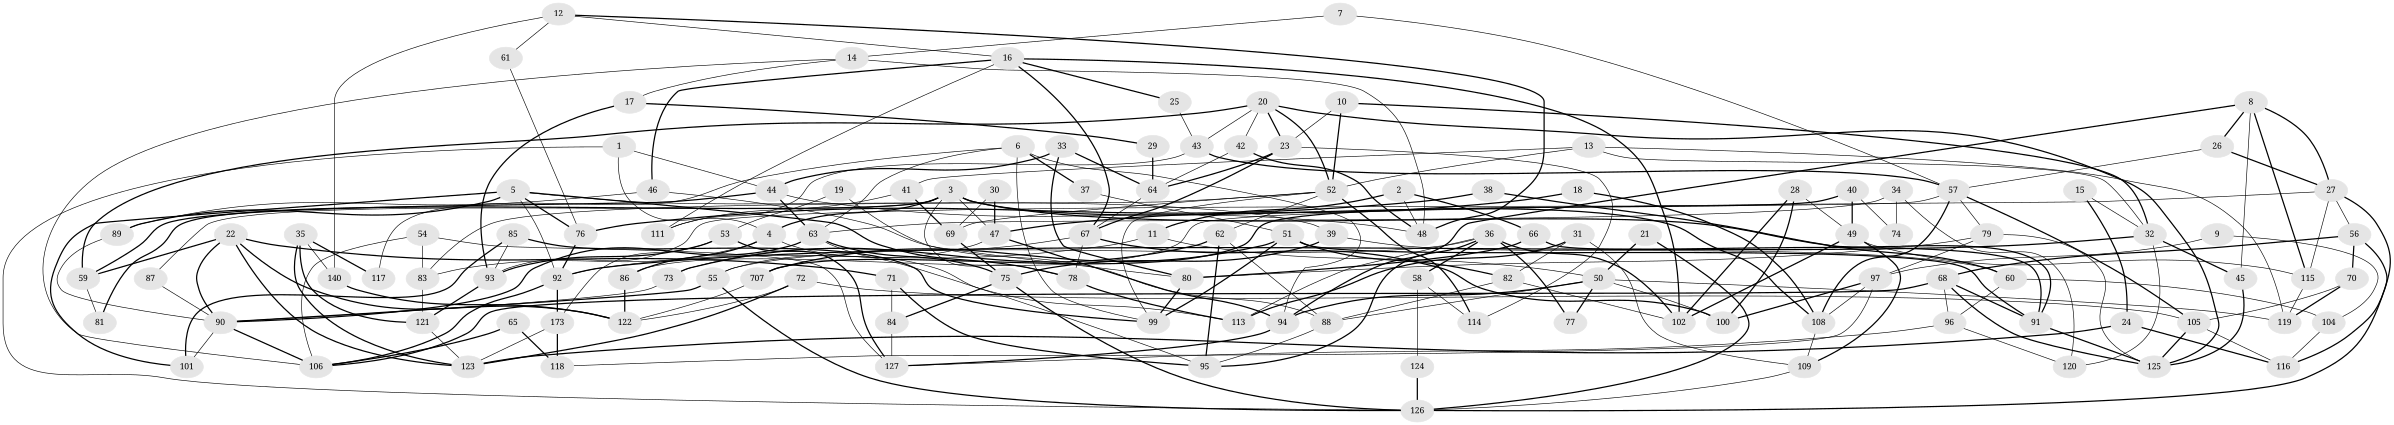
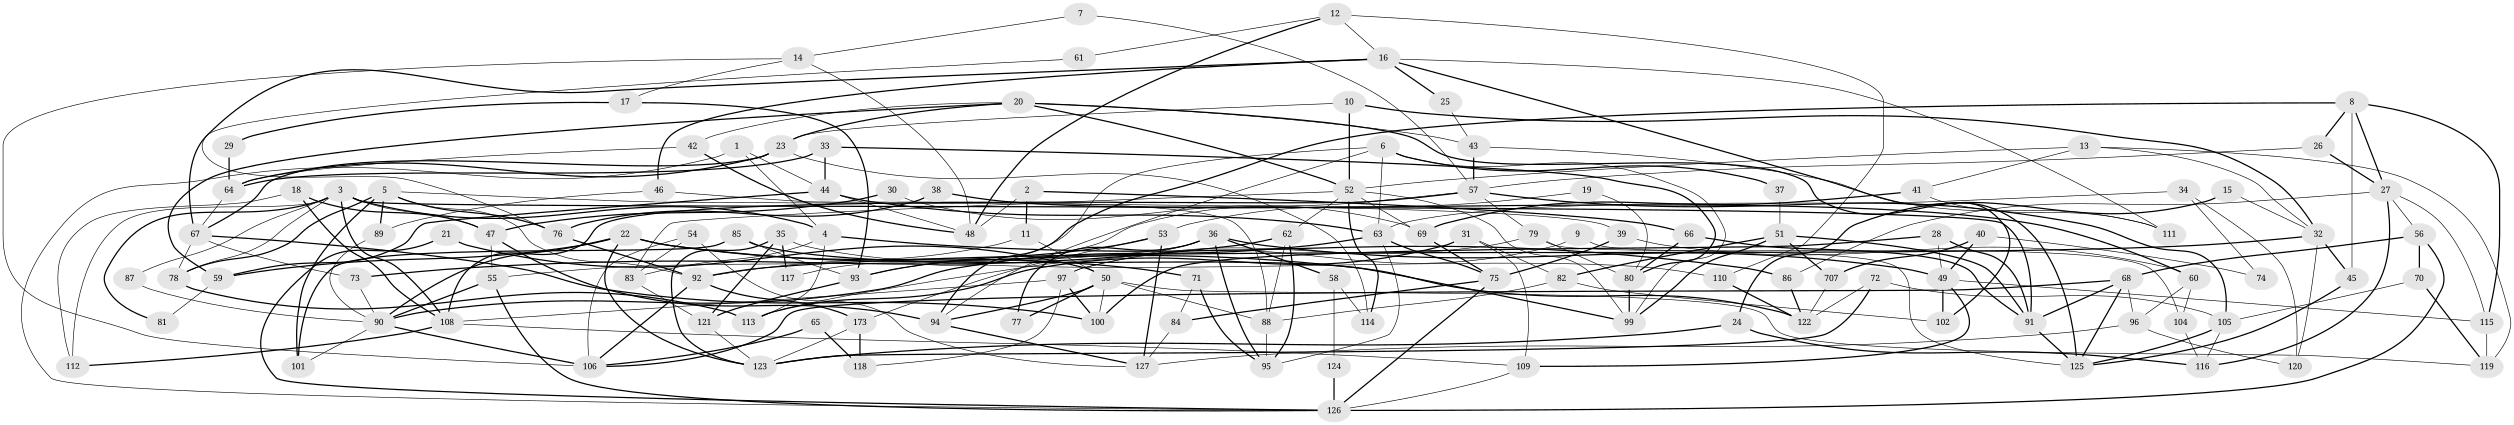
edge "36" -- "102": now "36" -- "49"
edge "28" -- "102": now "28" -- "91"
node "140": label "140" -> "110"
node "112": added
